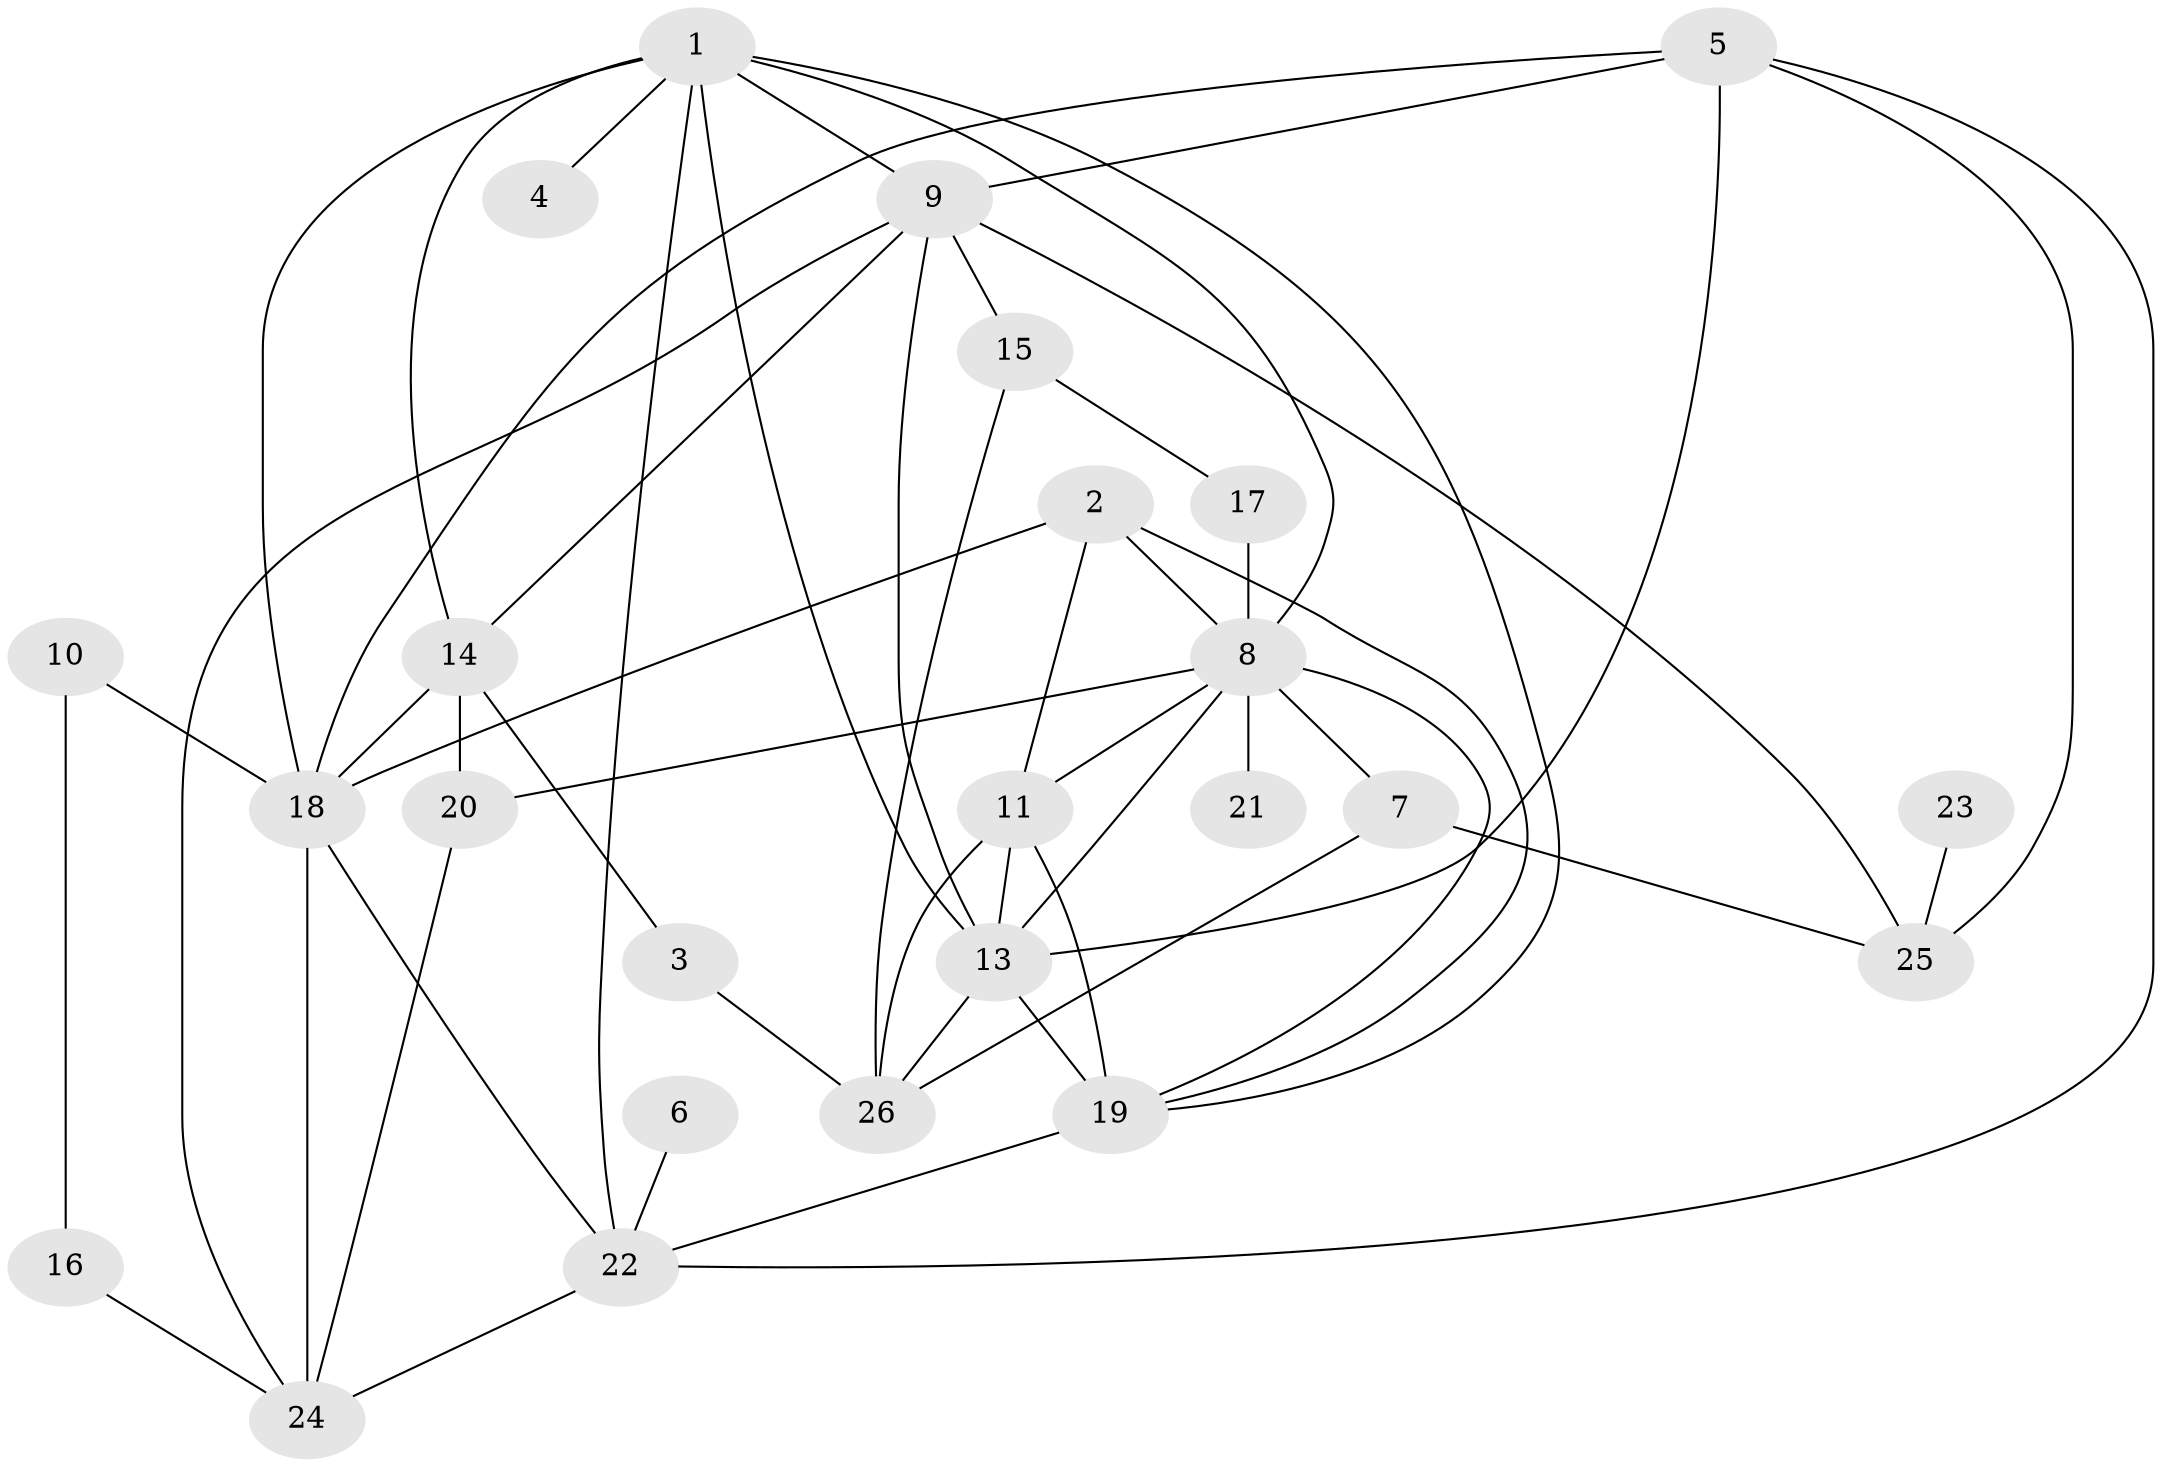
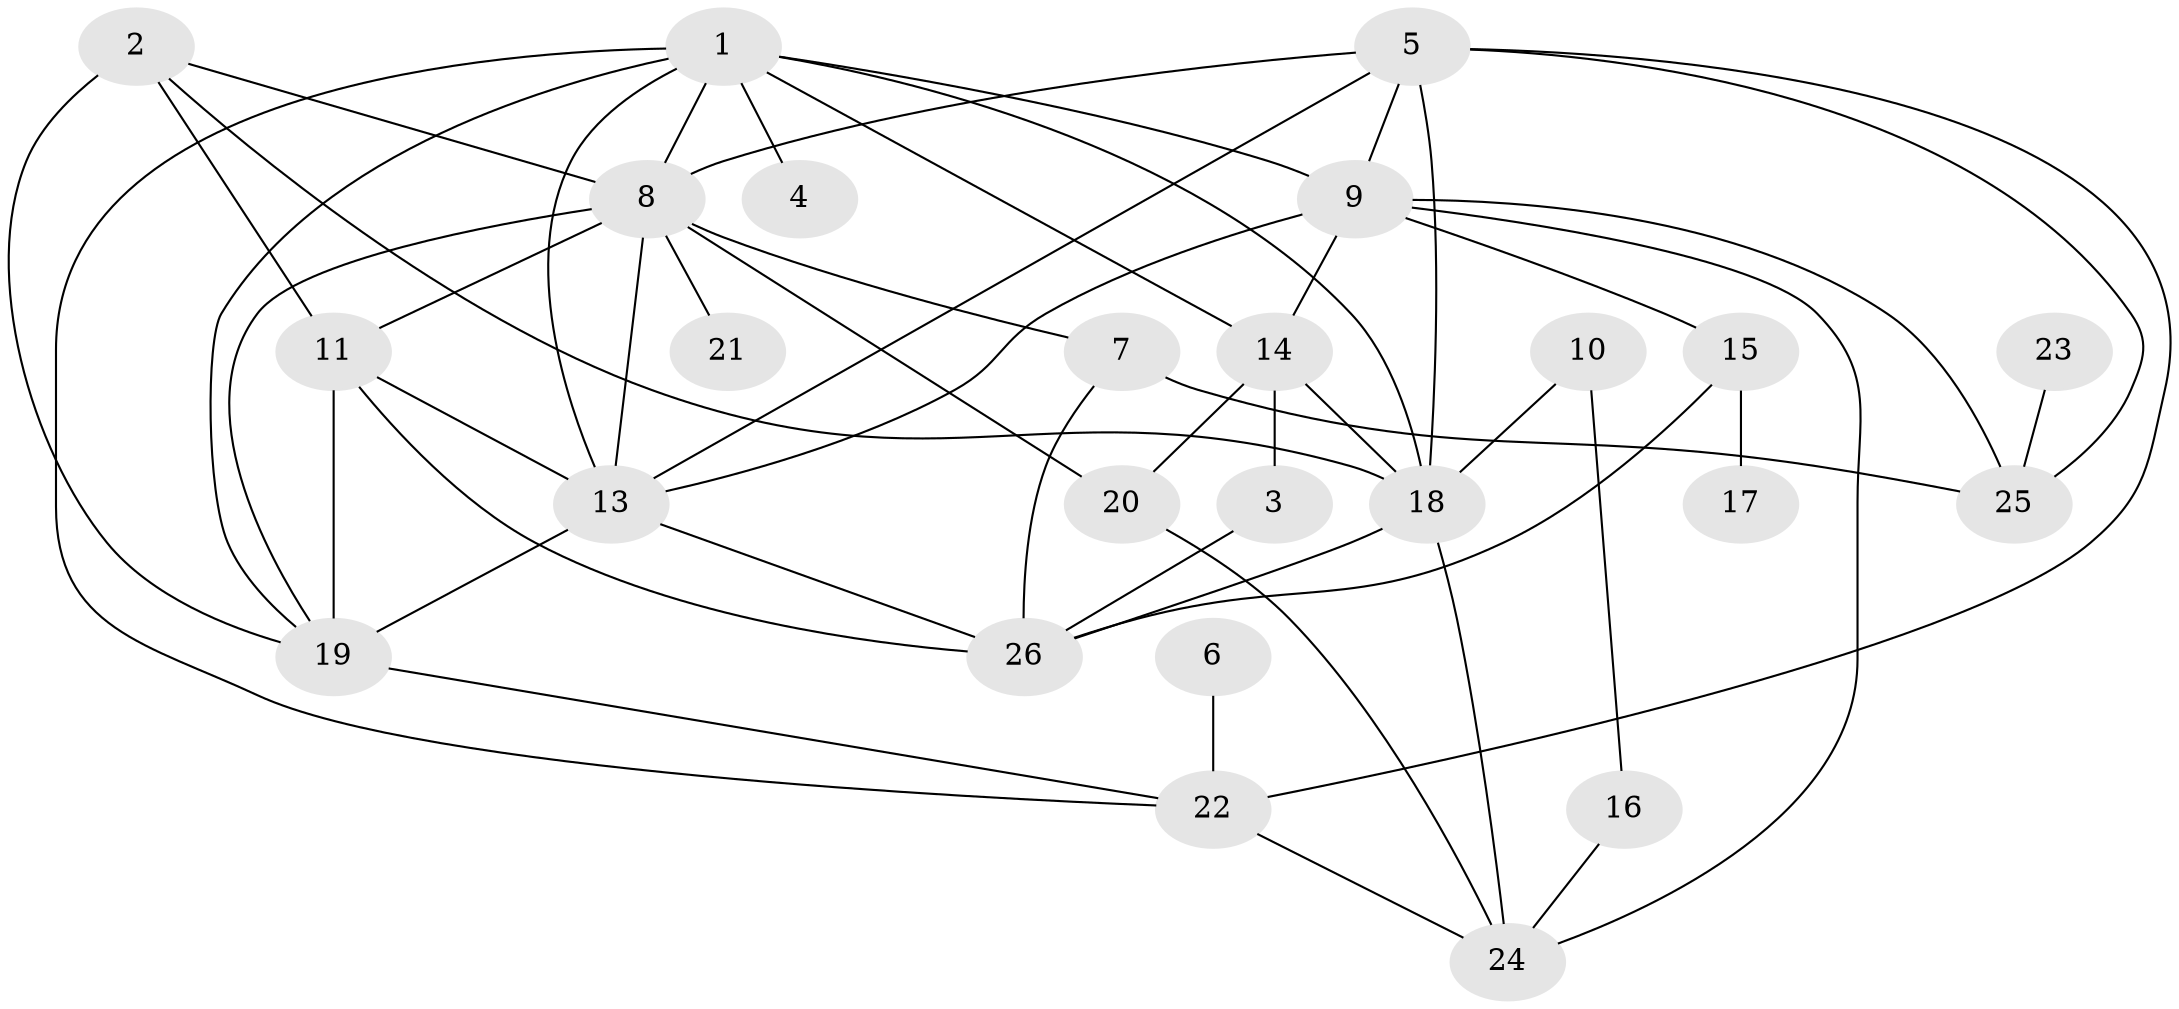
edge "17" -- "8": now "5" -- "8"
edge "18" -- "22": now "18" -- "26"
